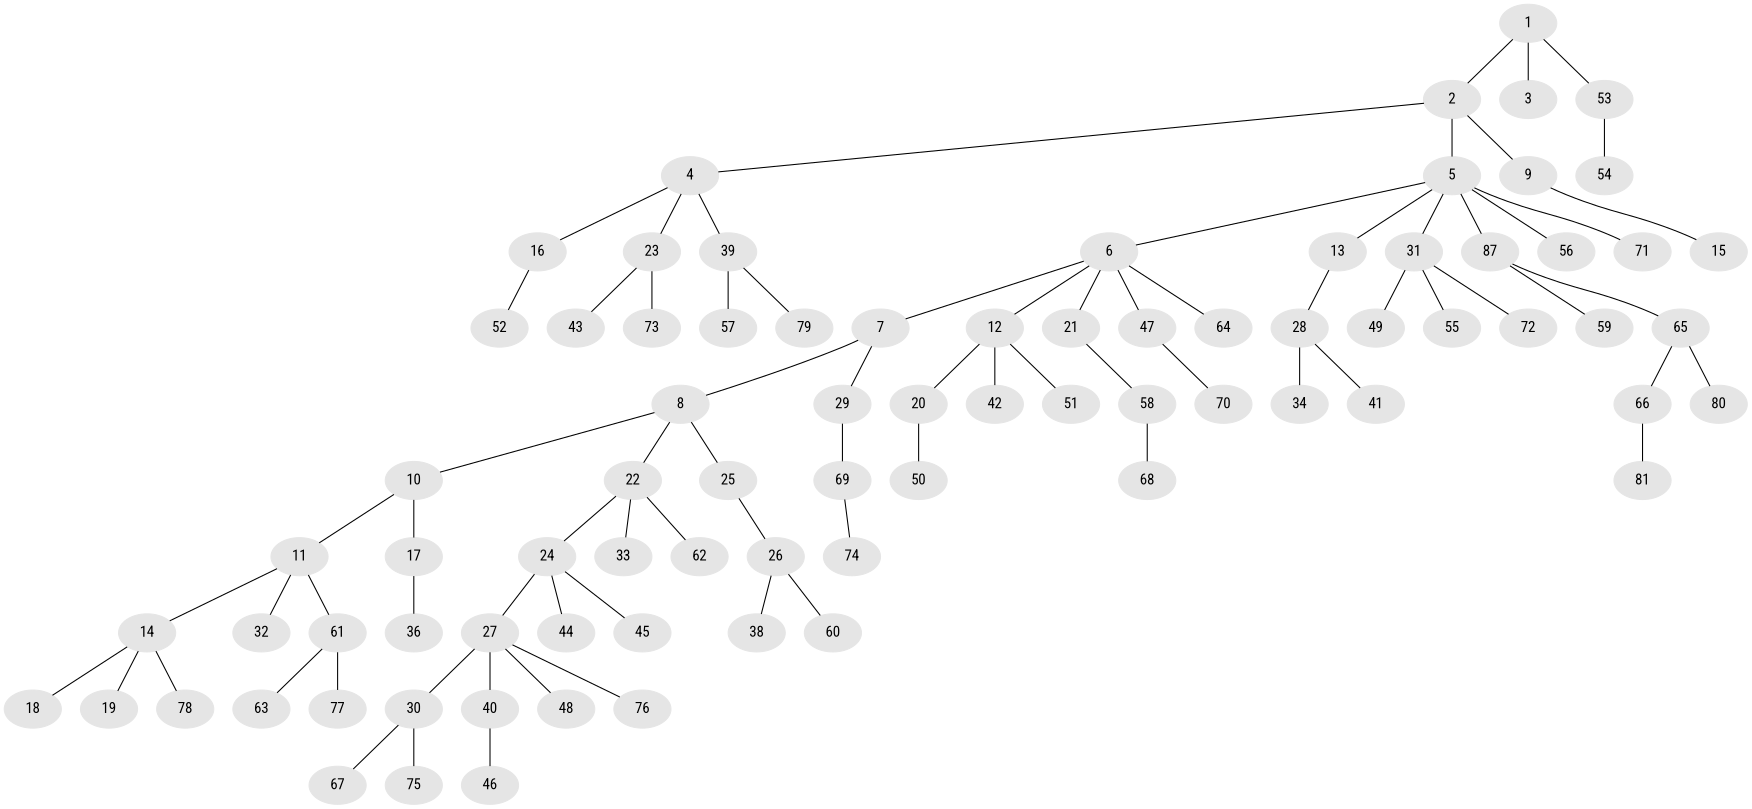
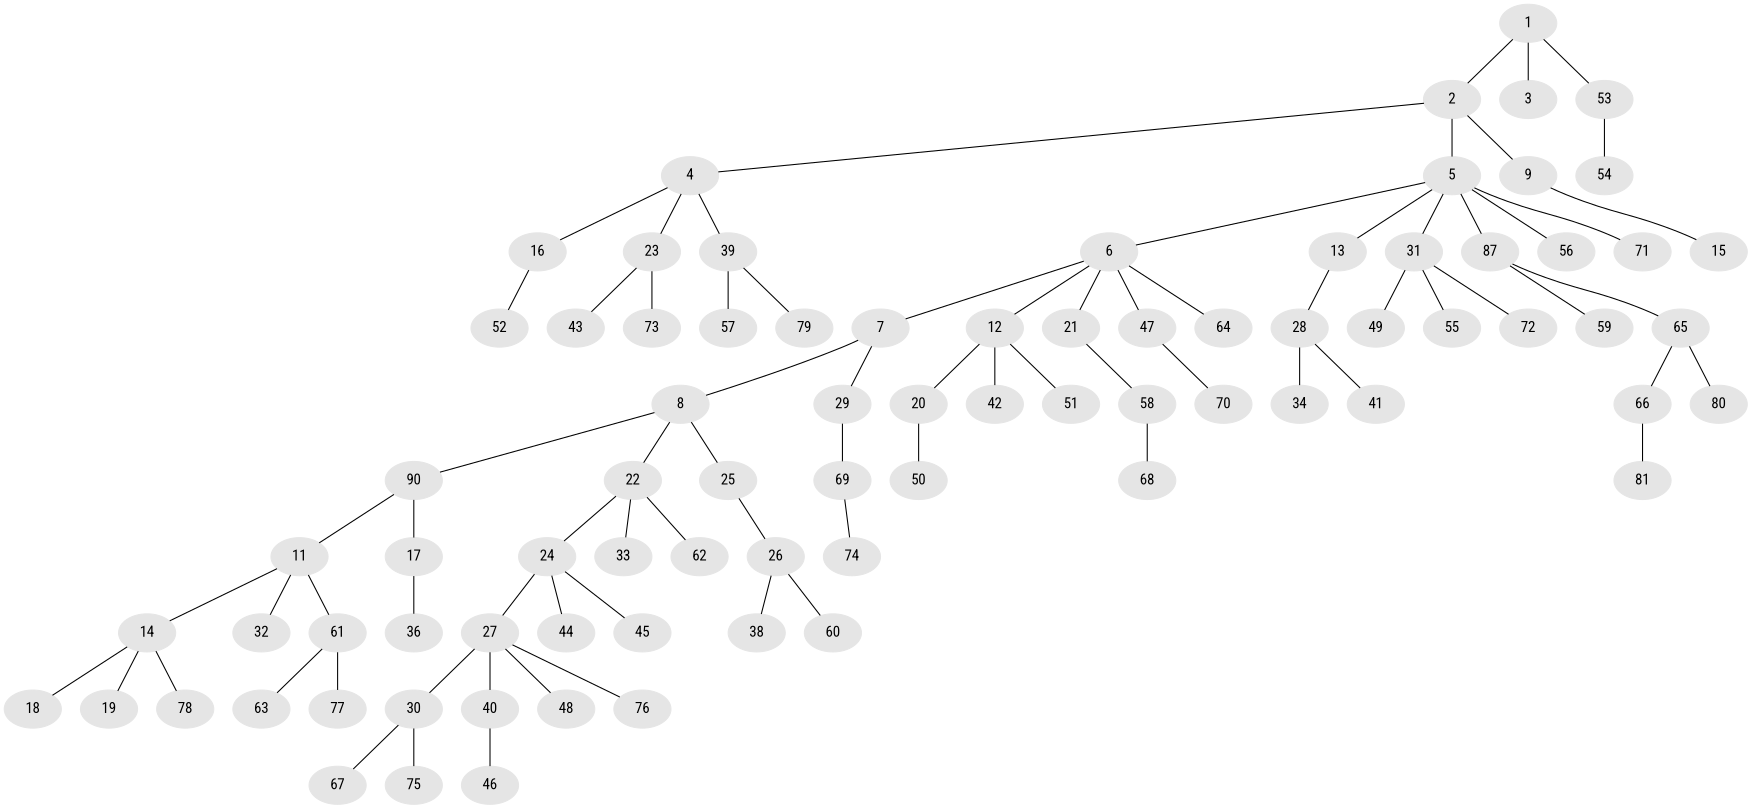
node "10": label "10" -> "90"
